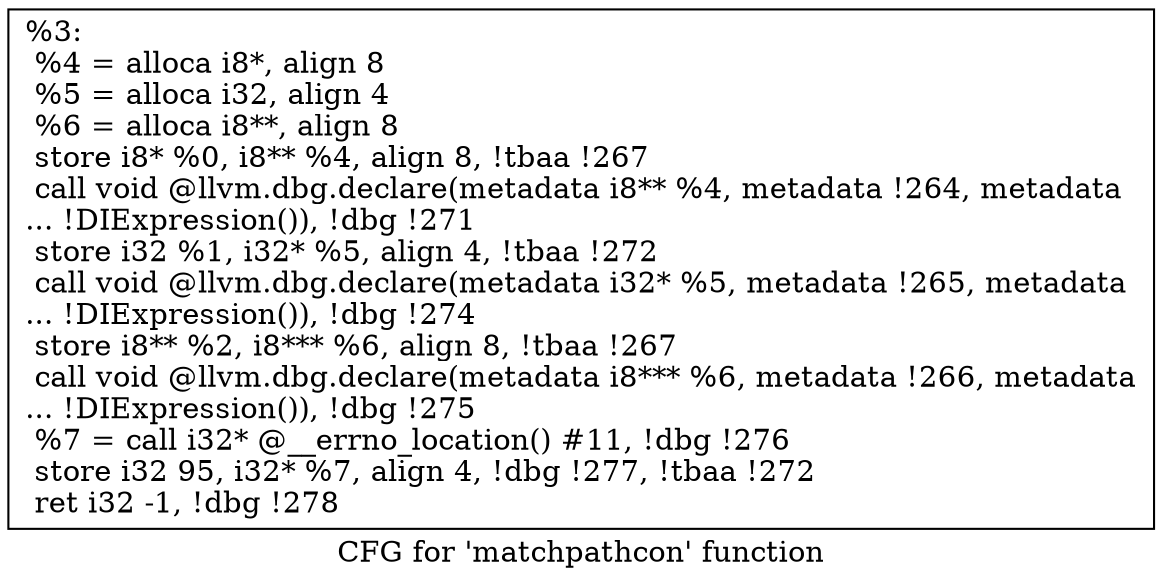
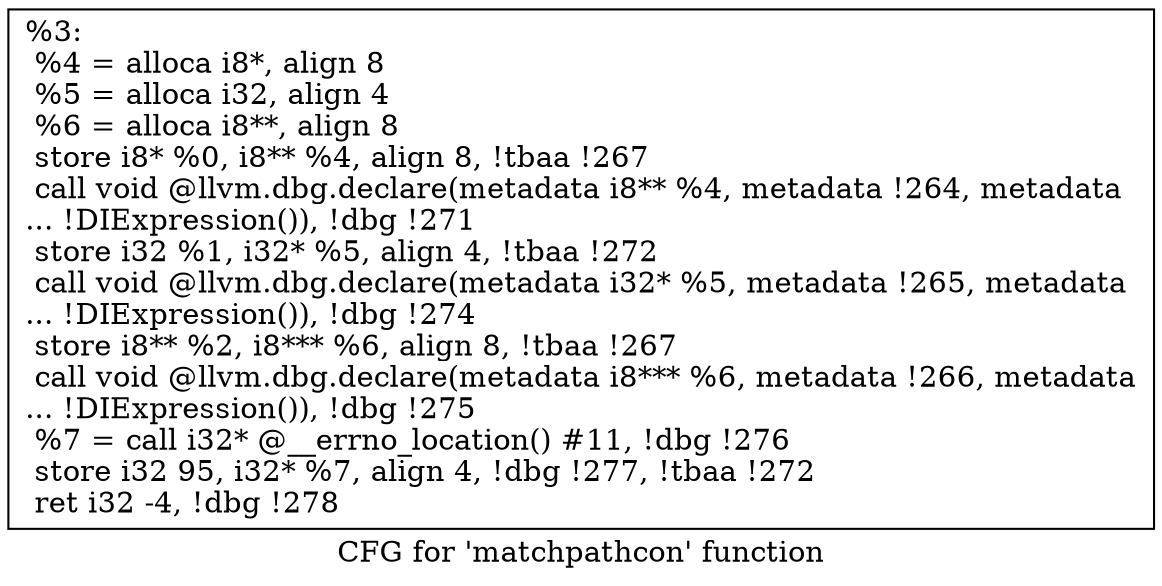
node "%3:": text "ret i32 -1, !dbg !278" -> "ret i32 -4, !dbg !278"
